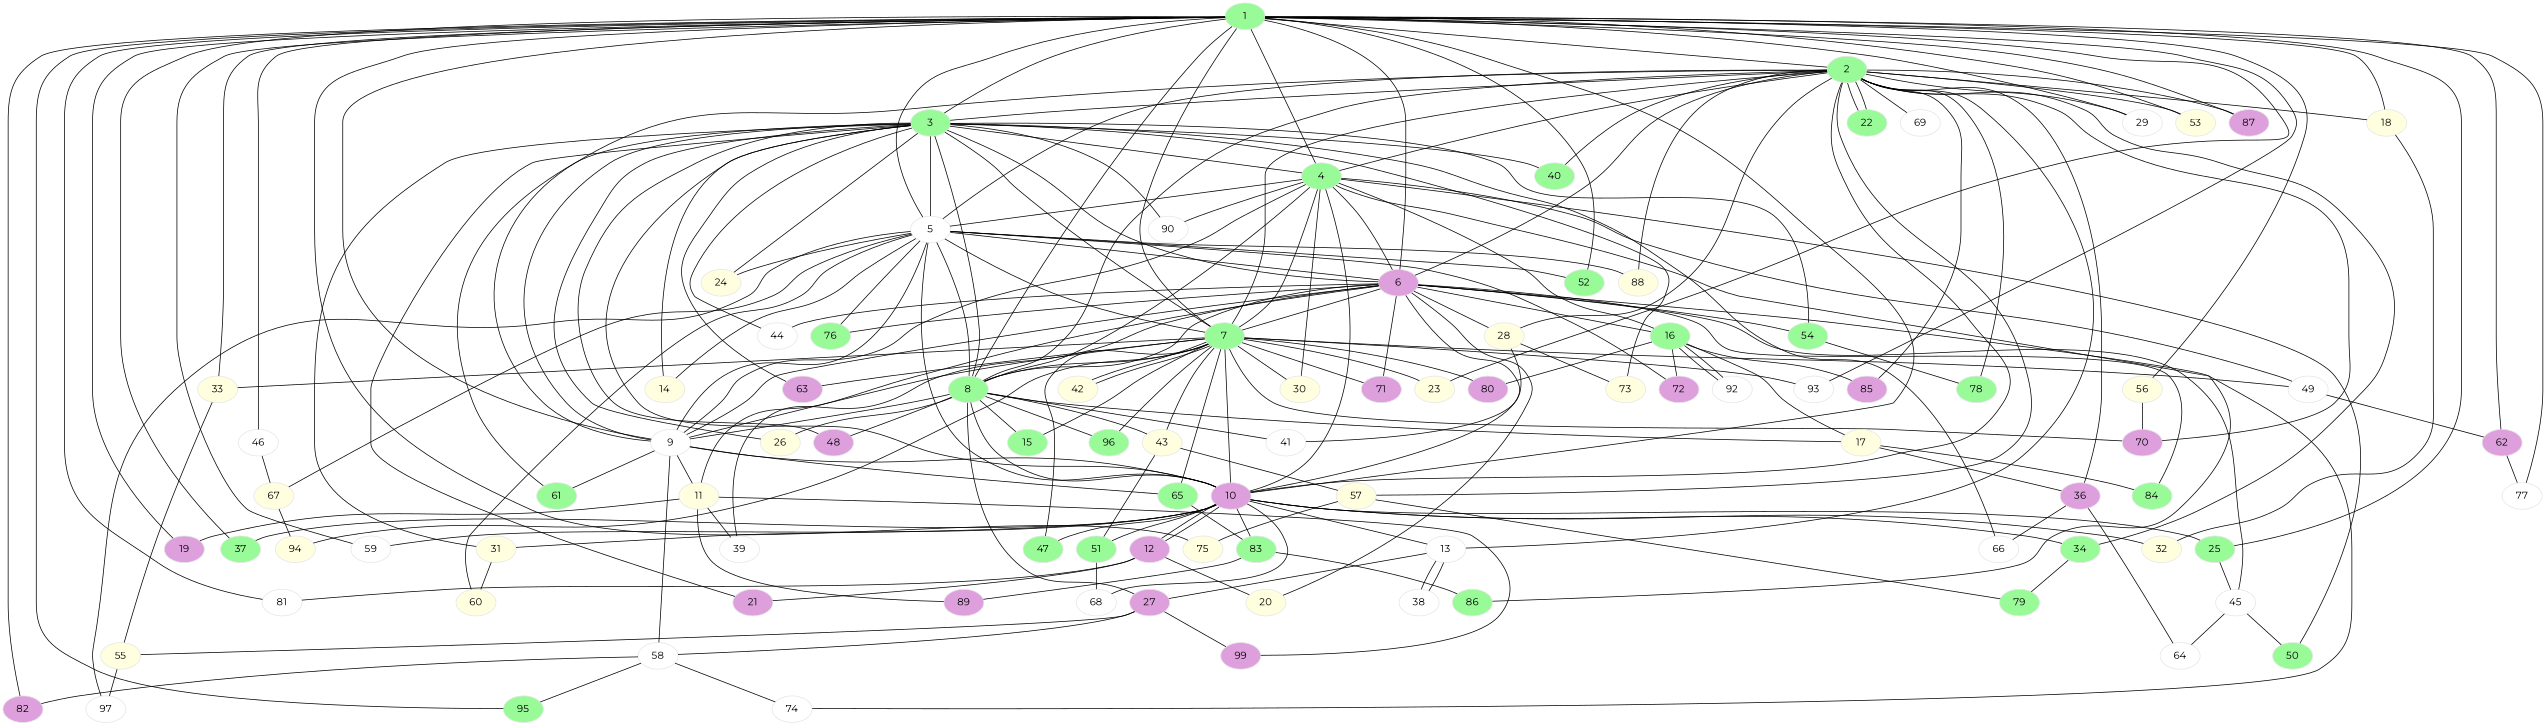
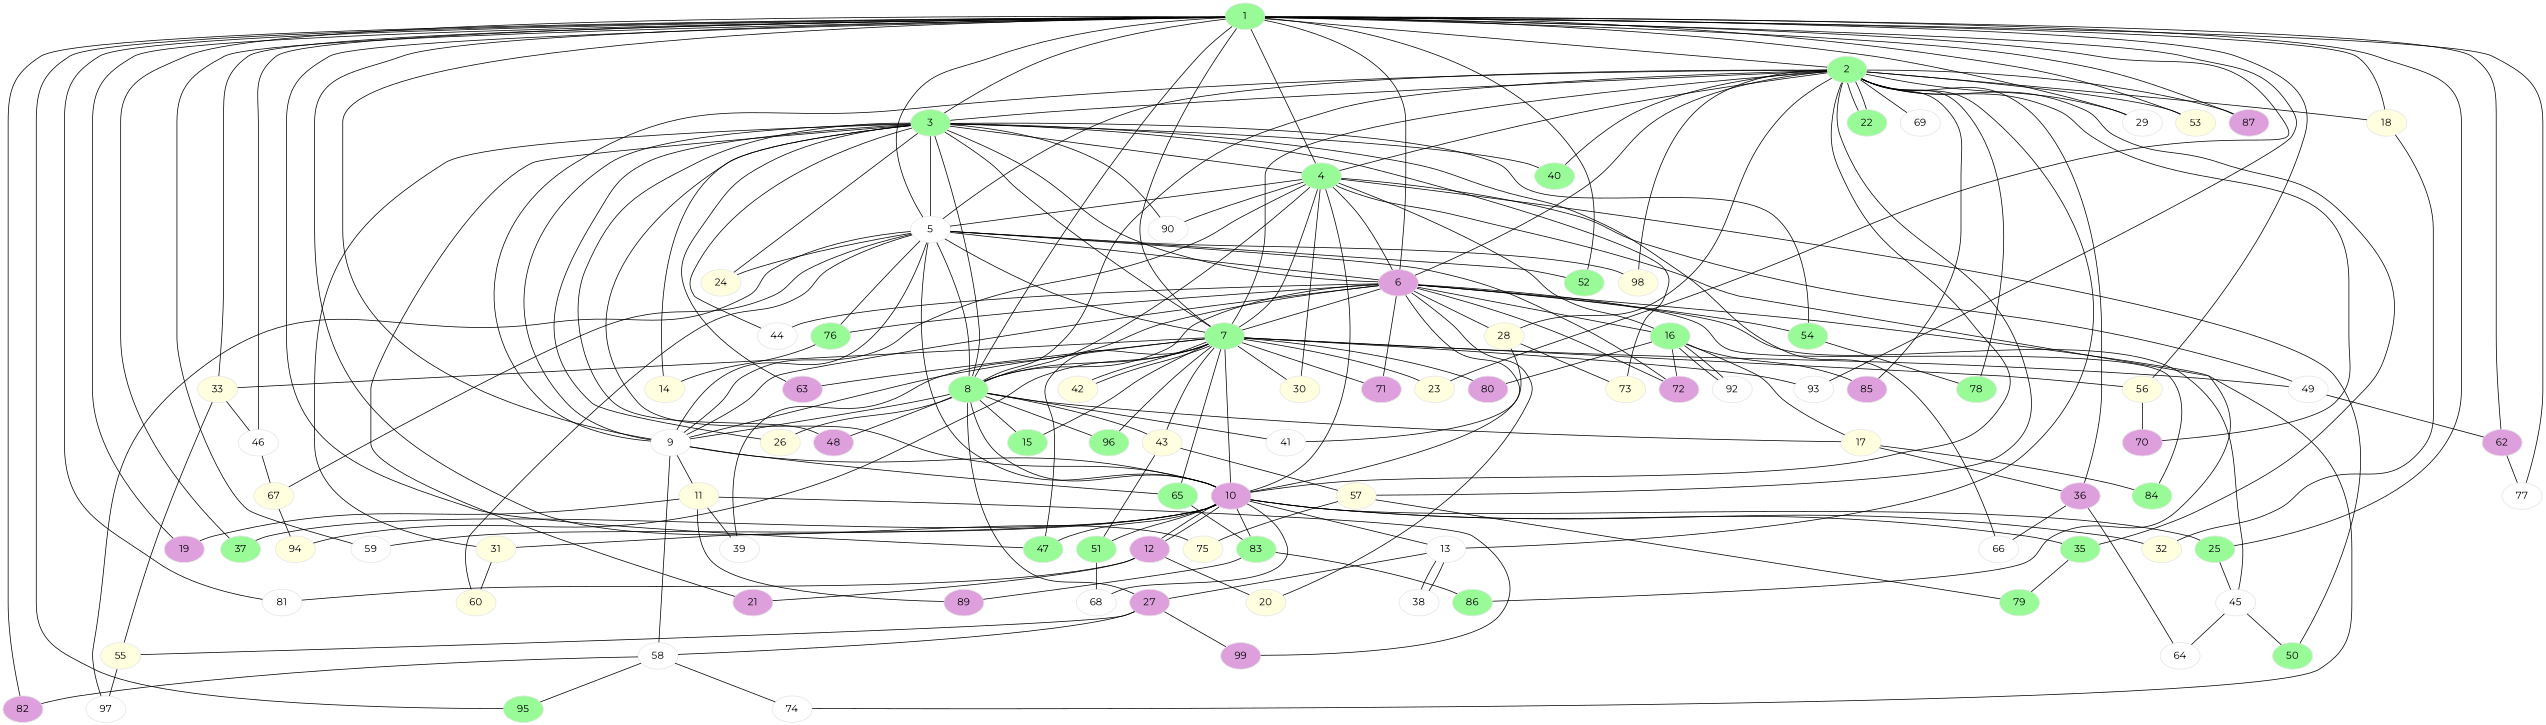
edge "1" -- "10": now "1" -- "47"
node "88": label "88" -> "98"
edge "5" -- "14": now "76" -- "14"
edge "6" -- "11": now "6" -- "72"
edge "33" -- "46": added
edge "7" -- "70": now "7" -- "56"
node "61": removed
node "34": label "34" -> "35"
